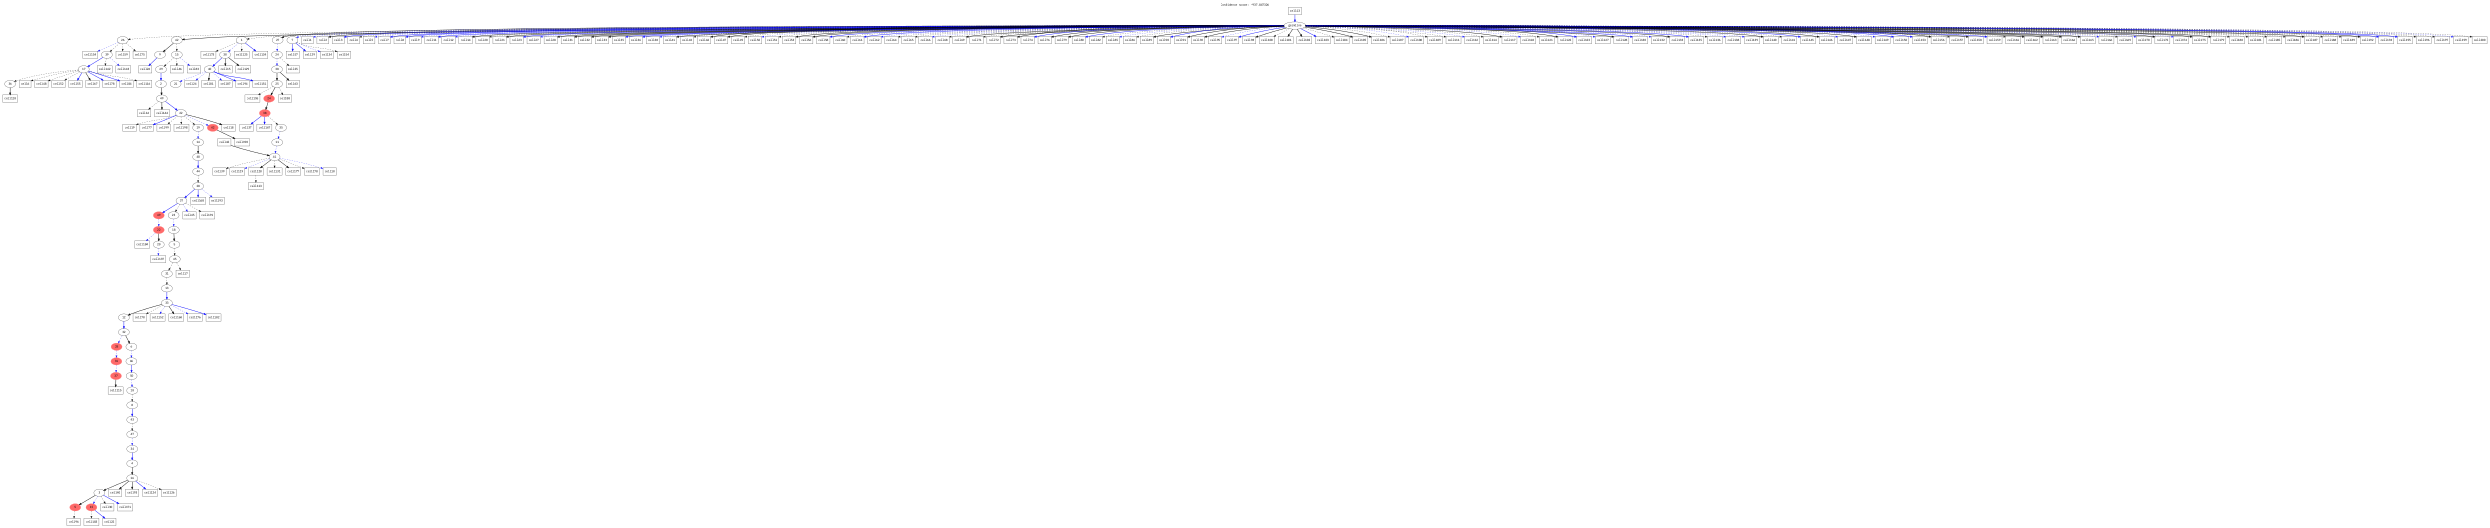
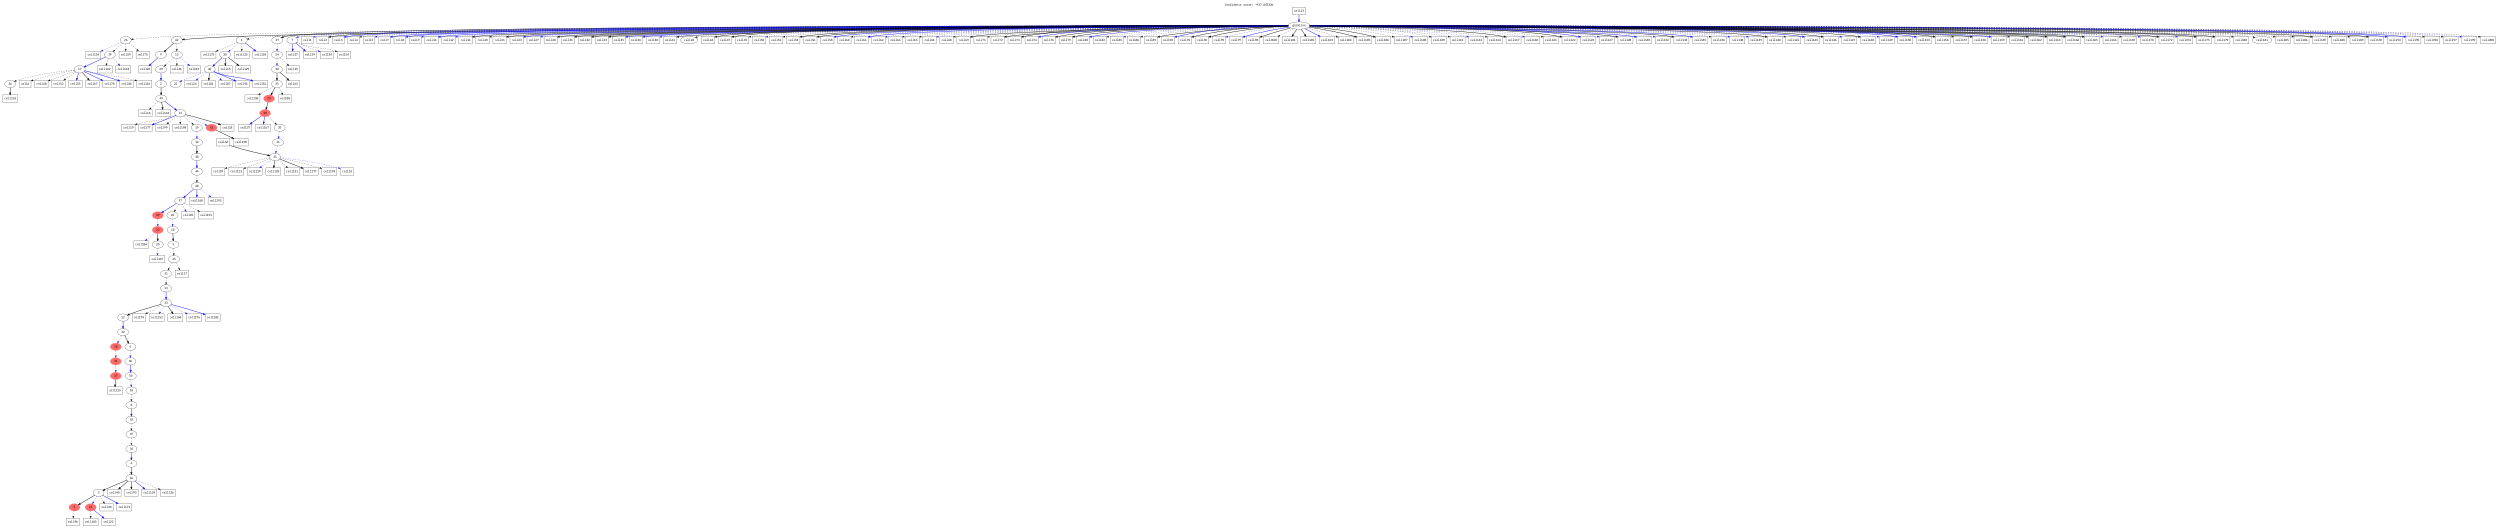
node "cell43": shape box -> ellipse
node "cell181": shape box -> ellipse
edge "cell120" -> "cell113": now "41" -> "cell113"
